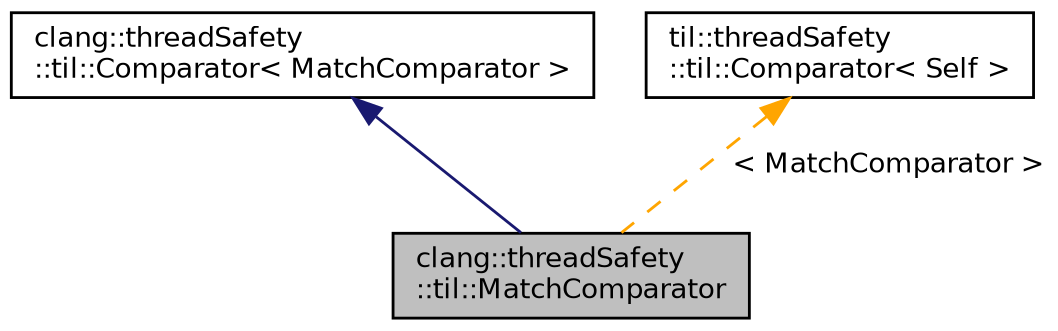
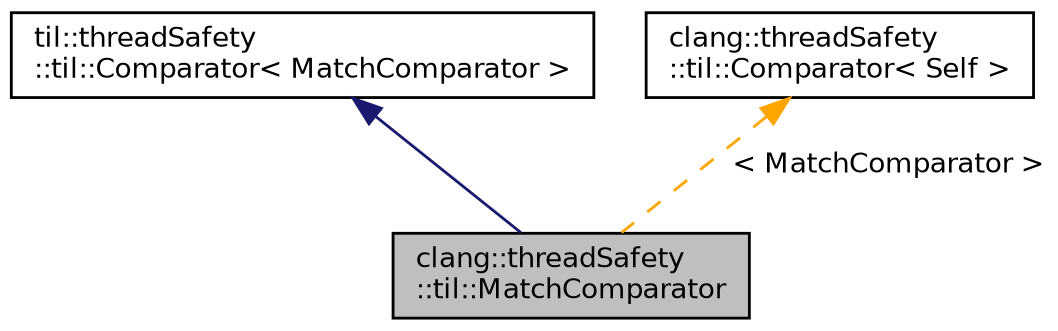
node "clang::threadSafety ::til::Comparator< MatchComparator >": label "clang::threadSafety ::til::Comparator< MatchComparator >" -> "til::threadSafety ::til::Comparator< MatchComparator >"
node "til::threadSafety ::til::Comparator< Self >": label "til::threadSafety ::til::Comparator< Self >" -> "clang::threadSafety ::til::Comparator< Self >"
